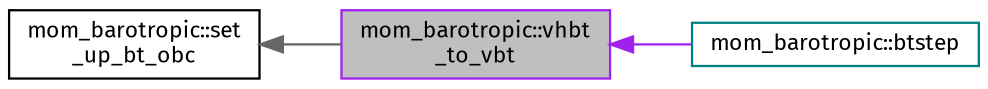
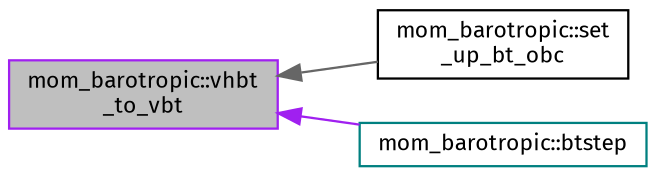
edge "mom_barotropic::vhbt _to_vbt" -> "mom_barotropic::set _up_bt_obc": reversed
